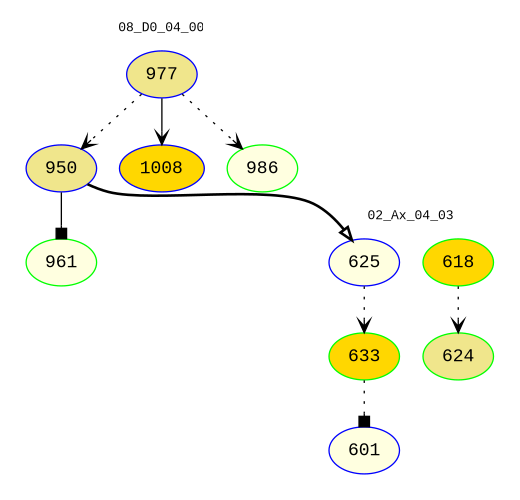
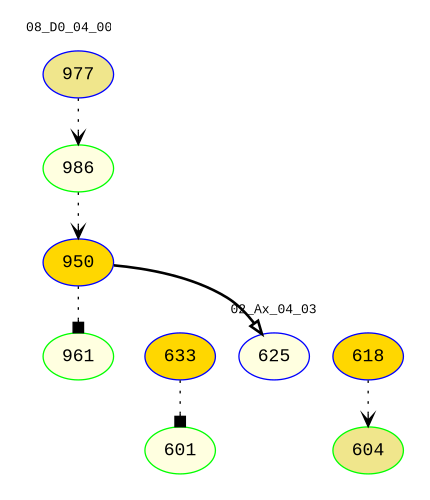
edge "977" -> "950": now "986" -> "950"
node "950": fillcolor khaki -> gold
node "1008": removed
edge "950" -> "961": style solid -> dotted
node "618": color green -> blue
edge "625" -> "633": removed
node "633": color green -> blue
node "624": label "624" -> "604"
node "601": color blue -> green
